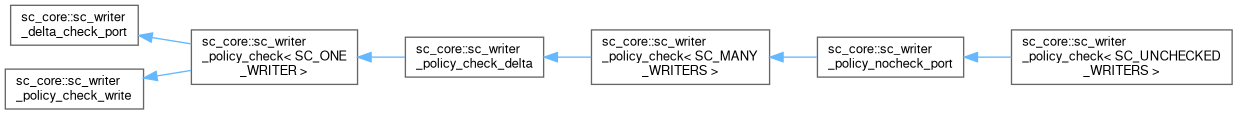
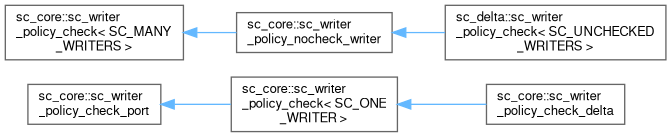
node "sc_core::sc_writer _delta_check_port": label "sc_core::sc_writer _delta_check_port" -> "sc_core::sc_writer _policy_check_port"
edge "sc_core::sc_writer _policy_check< SC_MANY _WRITERS >" -> "sc_core::sc_writer _policy_check_delta": removed
node "sc_core::sc_writer _policy_nocheck_port": label "sc_core::sc_writer _policy_nocheck_port" -> "sc_core::sc_writer _policy_nocheck_writer"
node "sc_core::sc_writer _policy_check< SC_UNCHECKED _WRITERS >": label "sc_core::sc_writer _policy_check< SC_UNCHECKED _WRITERS >" -> "sc_delta::sc_writer _policy_check< SC_UNCHECKED _WRITERS >"
node "sc_core::sc_writer _policy_check_write": removed
